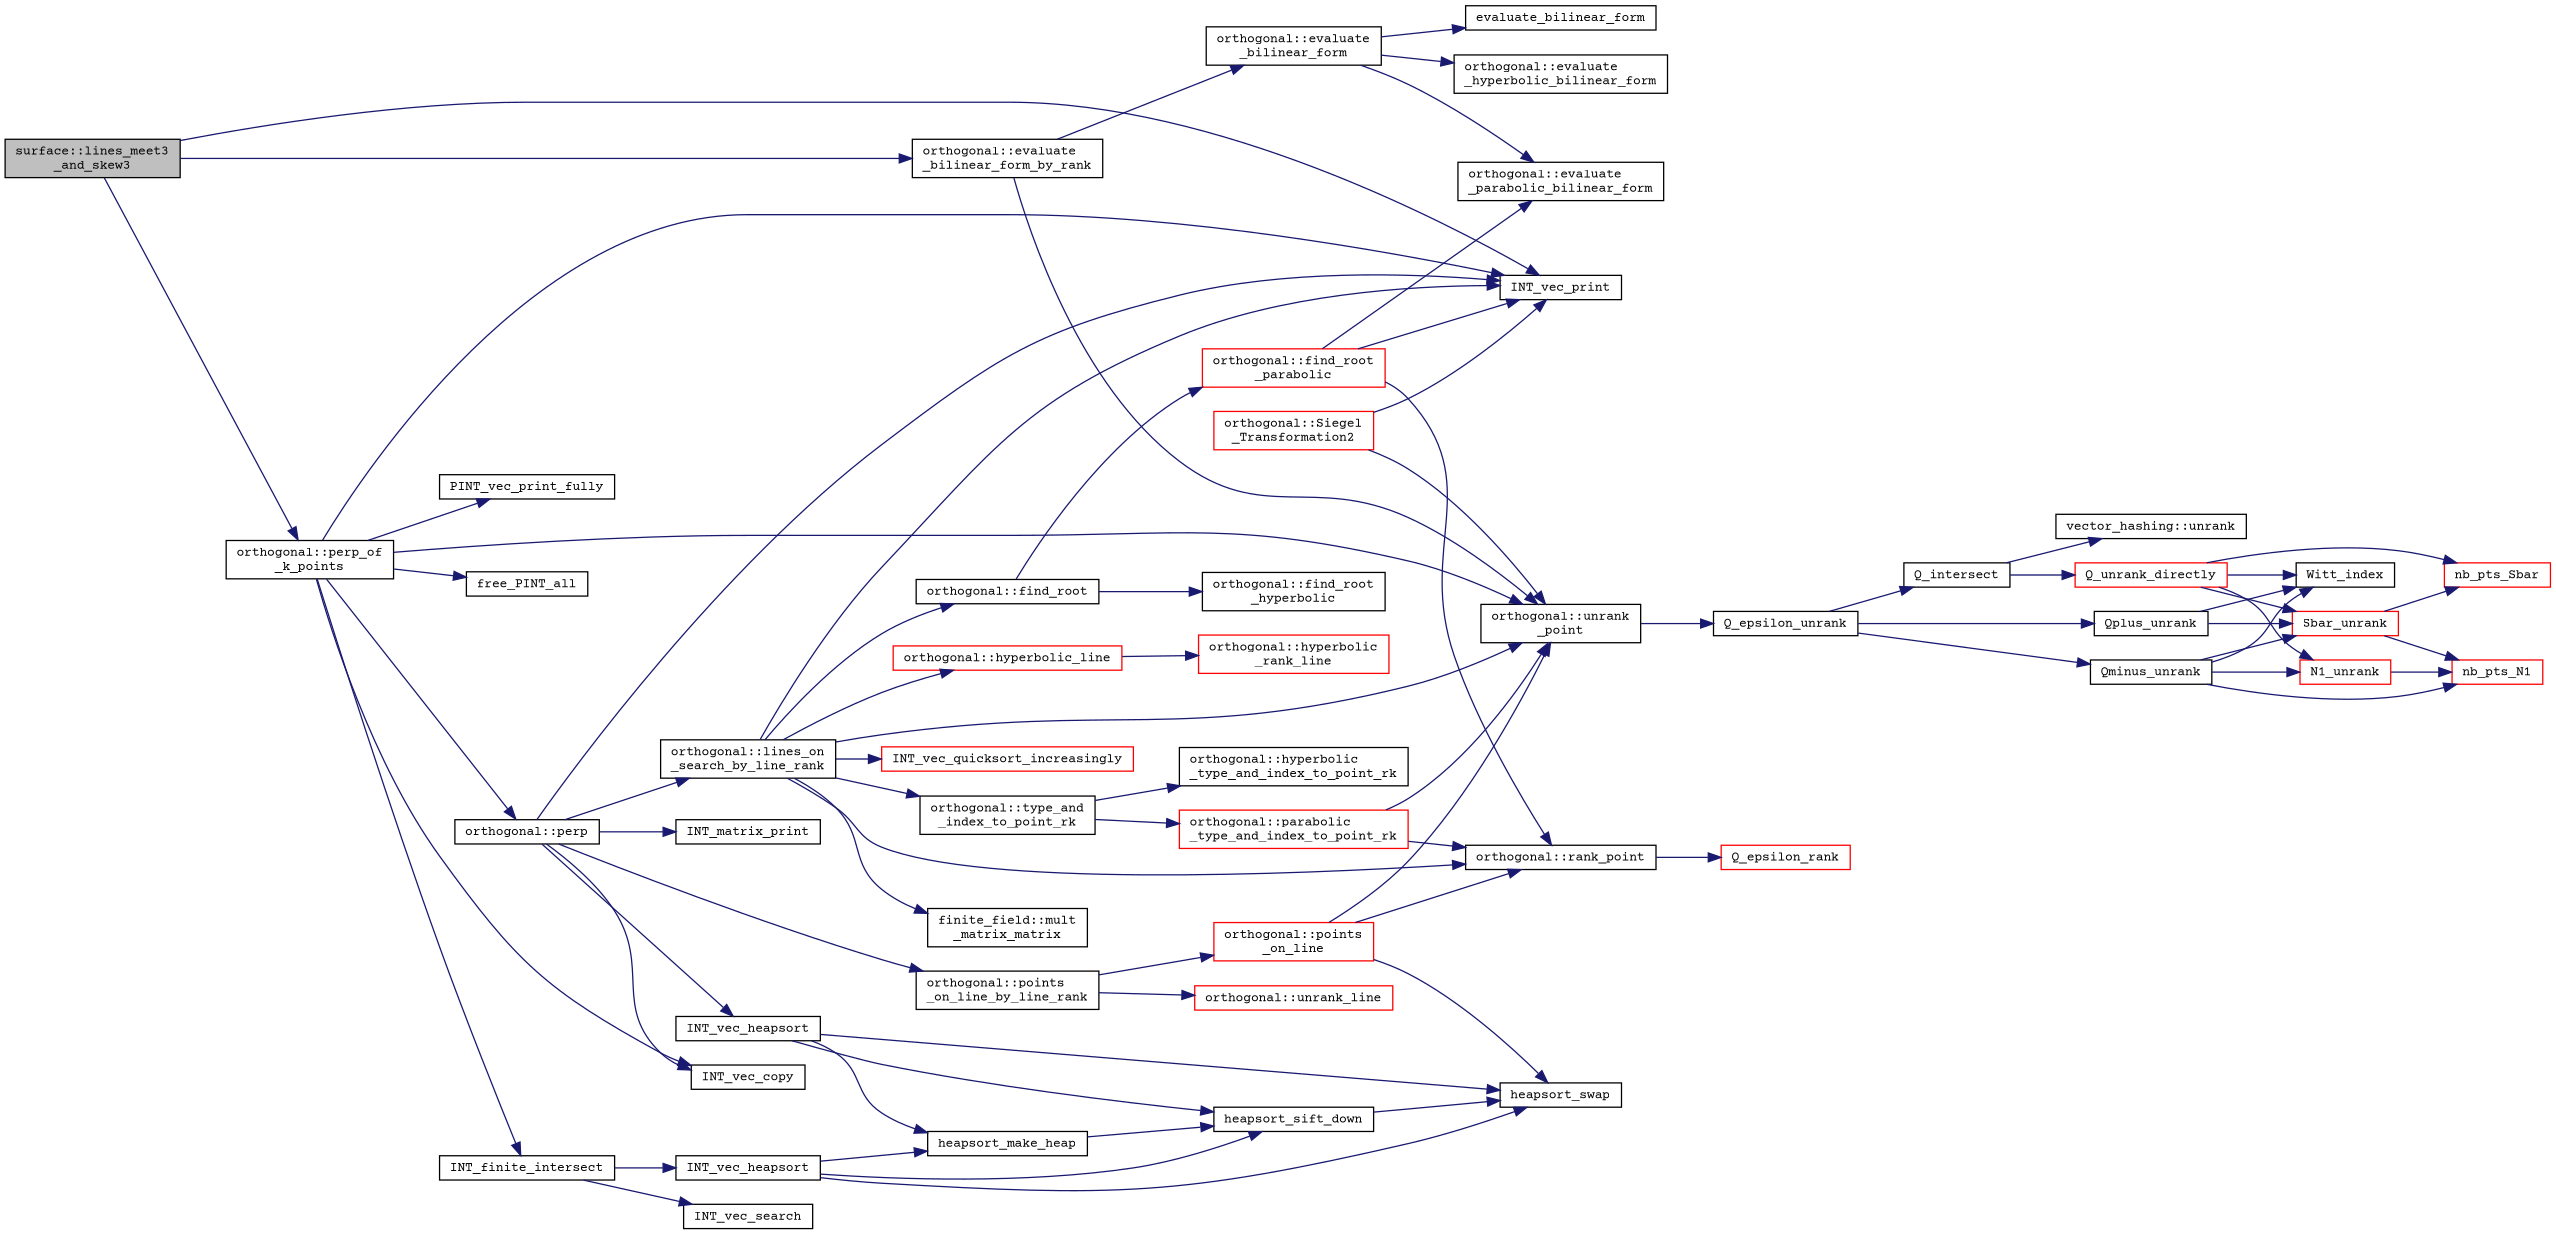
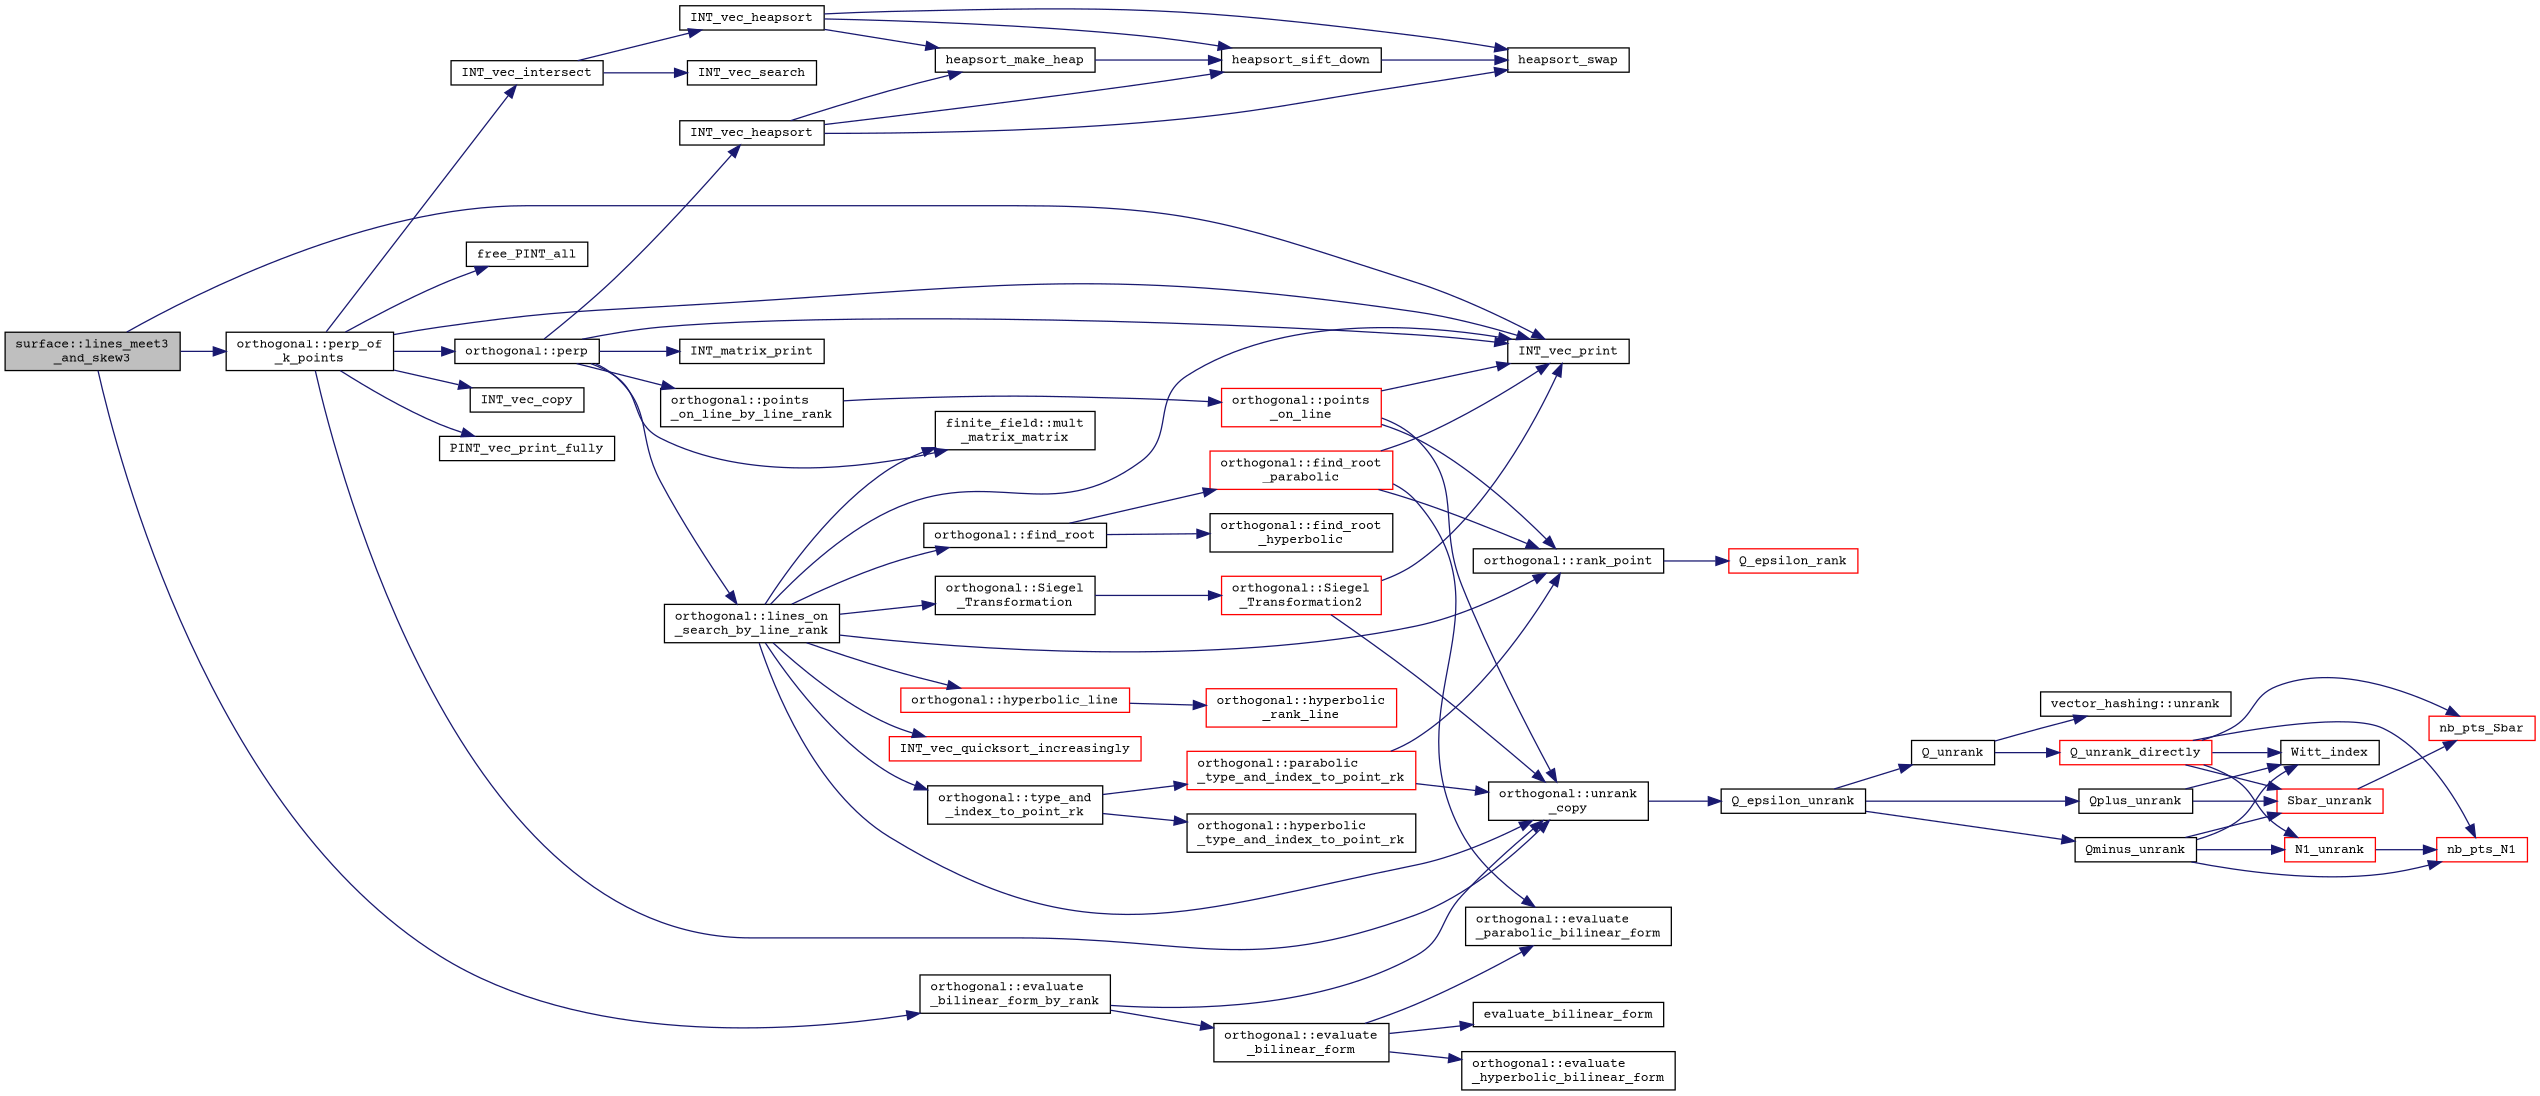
node "Q_intersect": label "Q_intersect" -> "Q_unrank"
node "orthogonal::Siegel _Transformation": added
node "orthogonal::unrank _point": label "orthogonal::unrank _point" -> "orthogonal::unrank _copy"
edge "Sbar_unrank" -> "nb_pts_N1": now "Q_unrank_directly" -> "nb_pts_N1"
edge "orthogonal::perp" -> "INT_vec_copy": now "orthogonal::perp" -> "finite_field::mult _matrix_matrix"
node "orthogonal::unrank_line": removed
edge "orthogonal::points _on_line" -> "heapsort_swap": now "orthogonal::points _on_line" -> "INT_vec_print"
node "INT_finite_intersect": label "INT_finite_intersect" -> "INT_vec_intersect"
